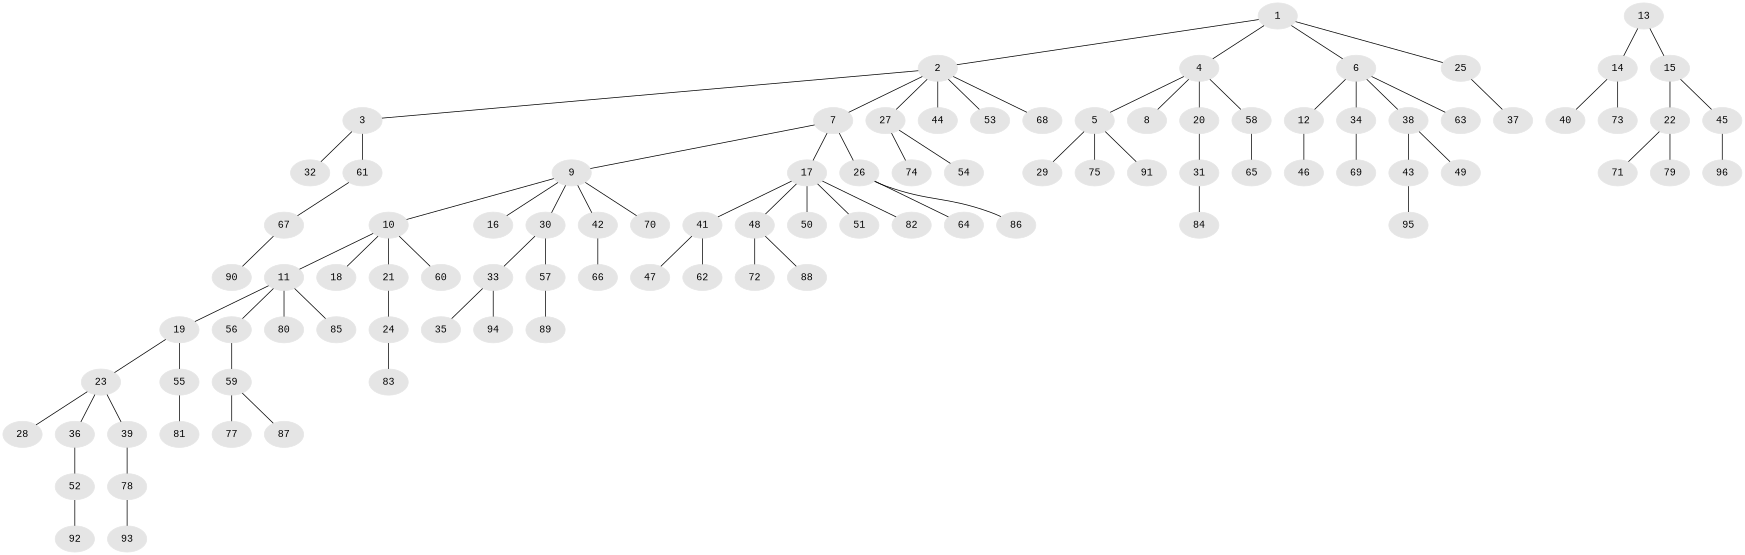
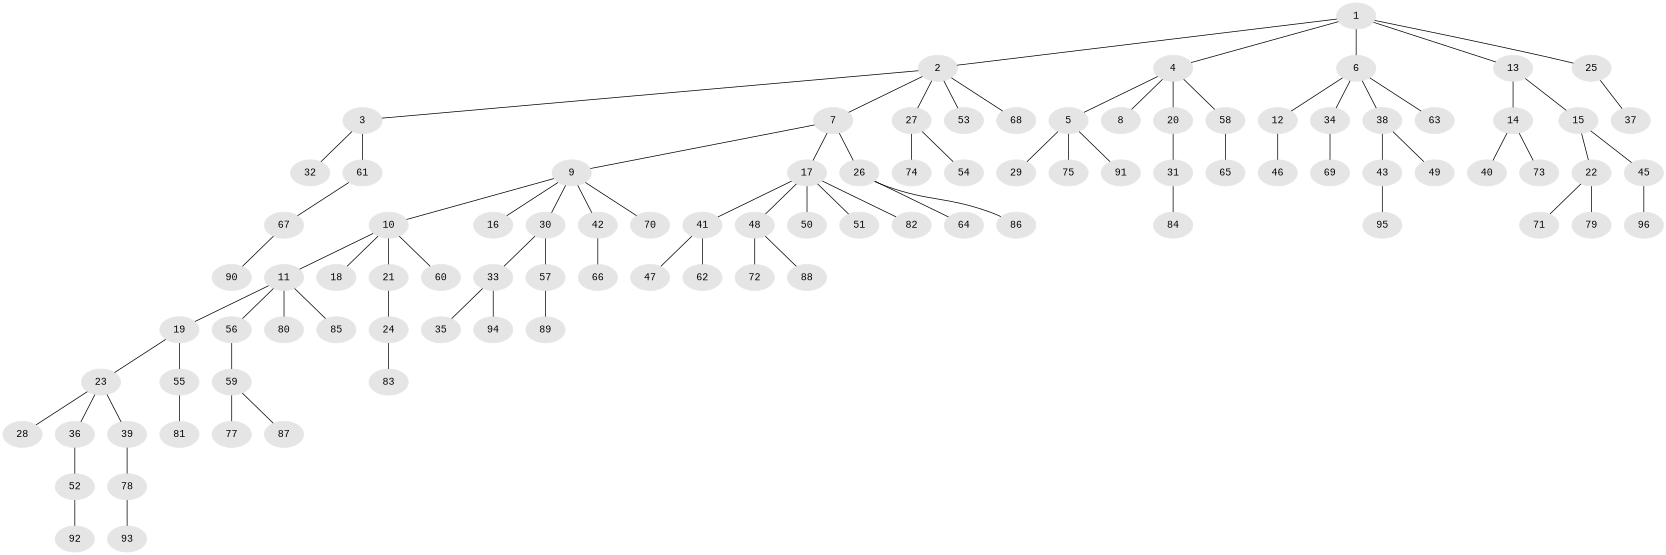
edge "1" -- "13": added
node "44": removed
